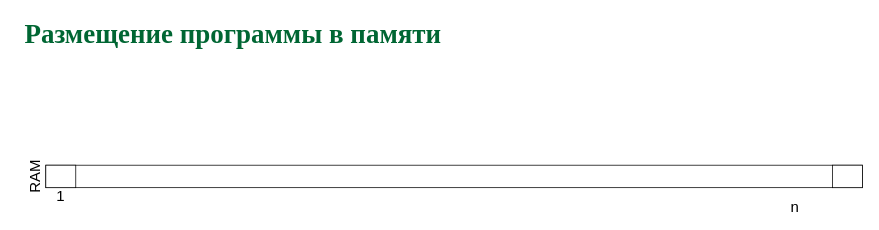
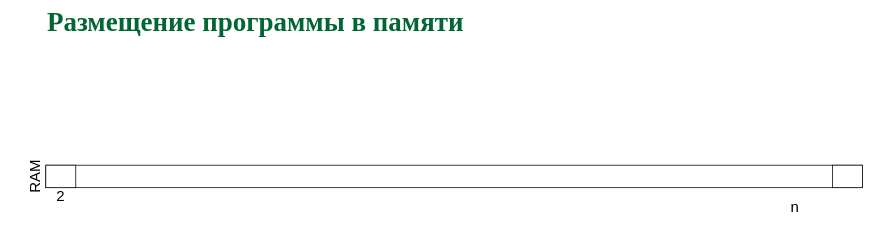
node "Размещение программы в памяти": moved (368, 34) -> (390, 23)
node "1": label "1" -> "2"
